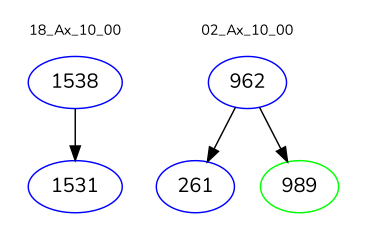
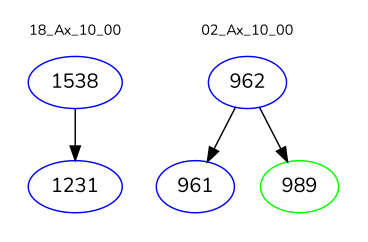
node "1531": label "1531" -> "1231"
node "261": label "261" -> "961"
